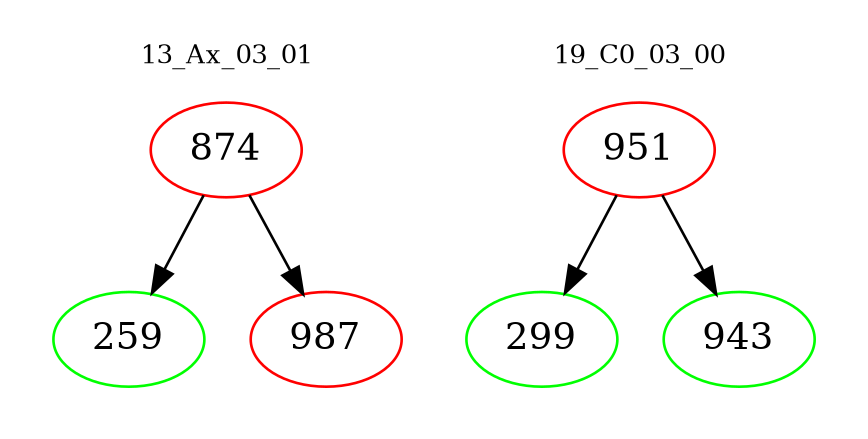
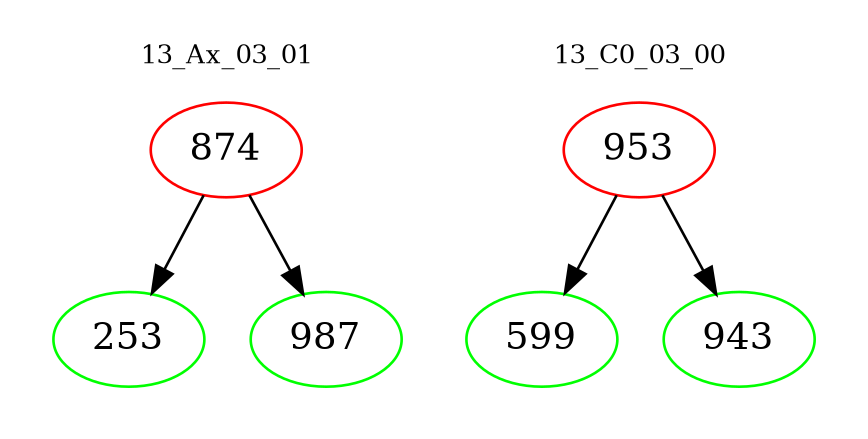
cluster "19_C0_03_00": label "19_C0_03_00" -> "13_C0_03_00"
node "951": label "951" -> "953"
node "259": label "259" -> "253"
node "987": color red -> green
node "299": label "299" -> "599"
